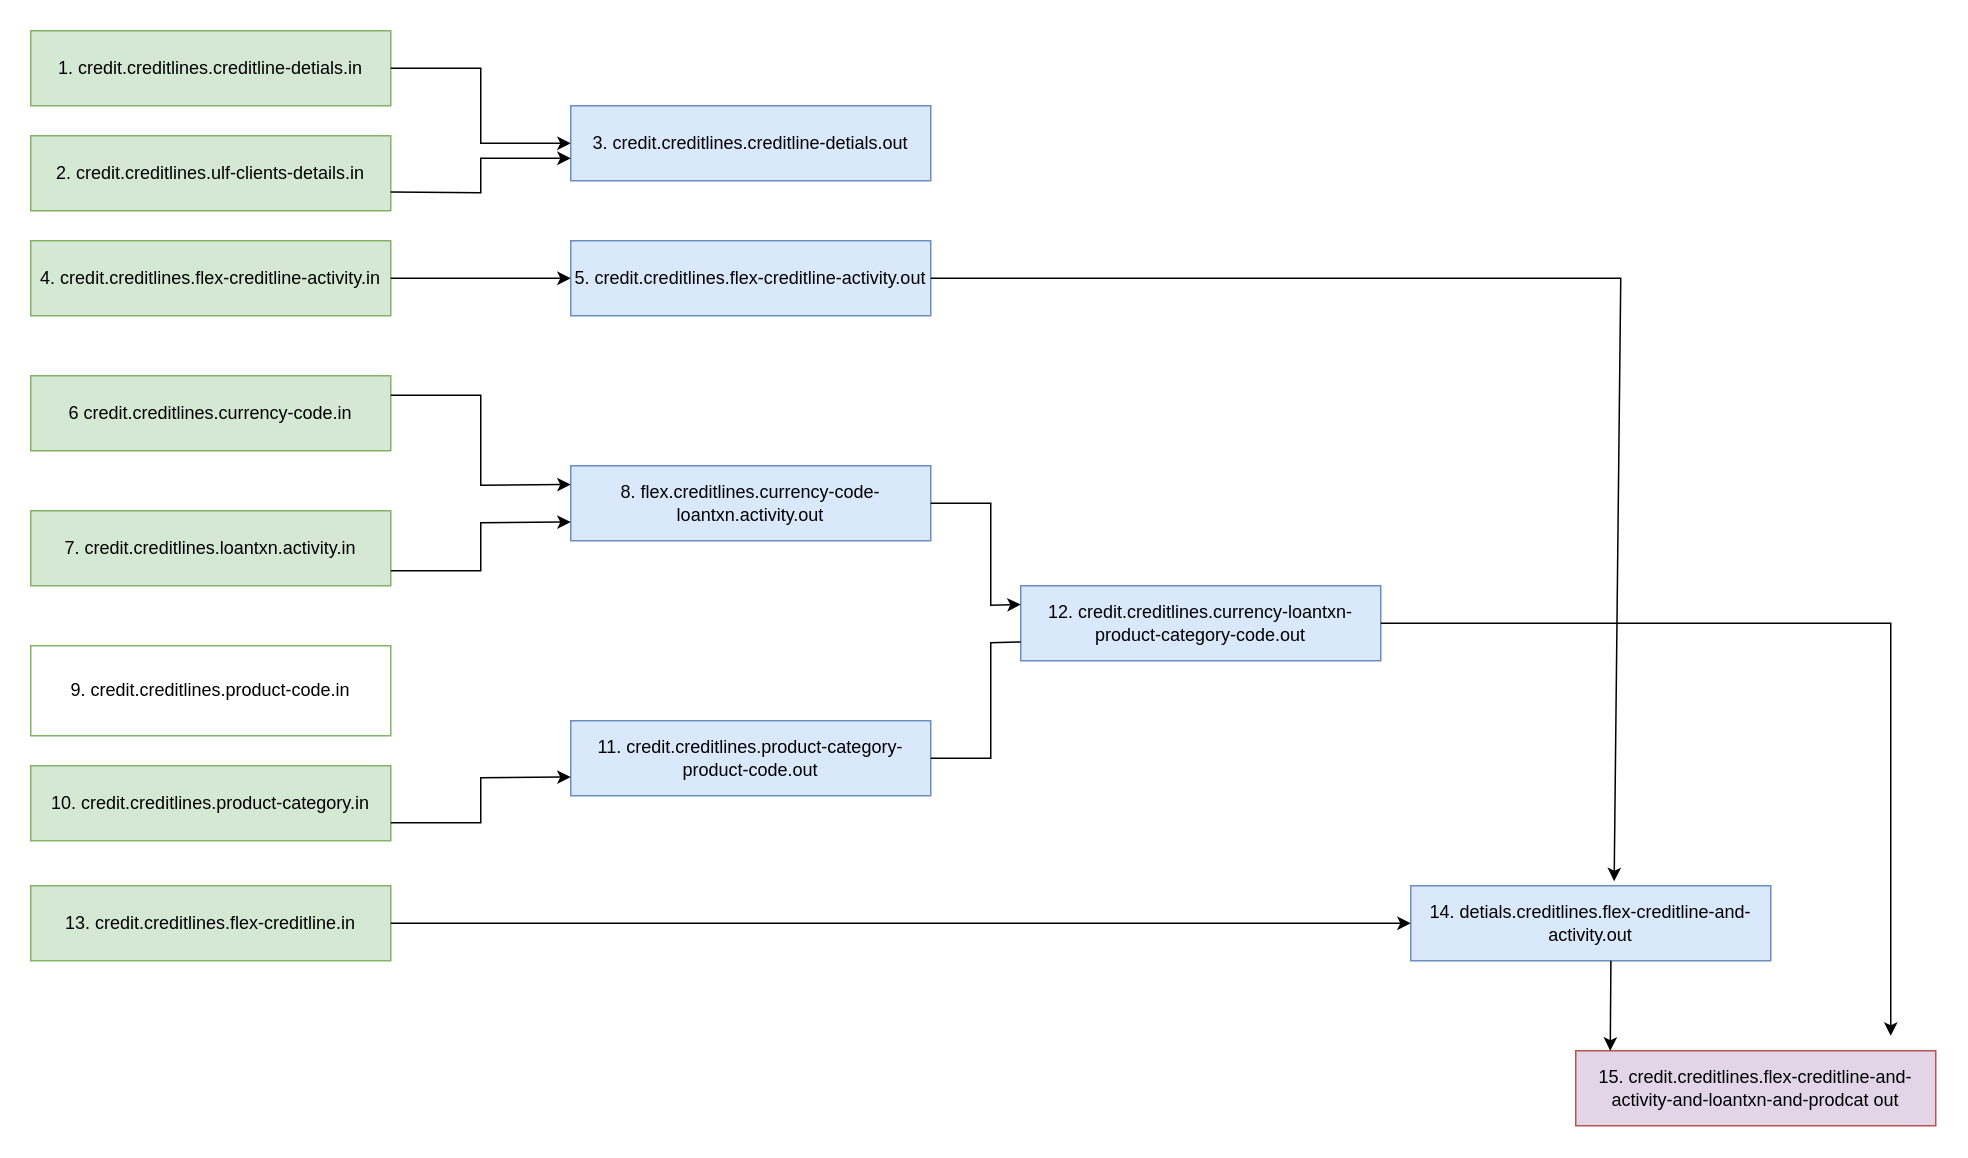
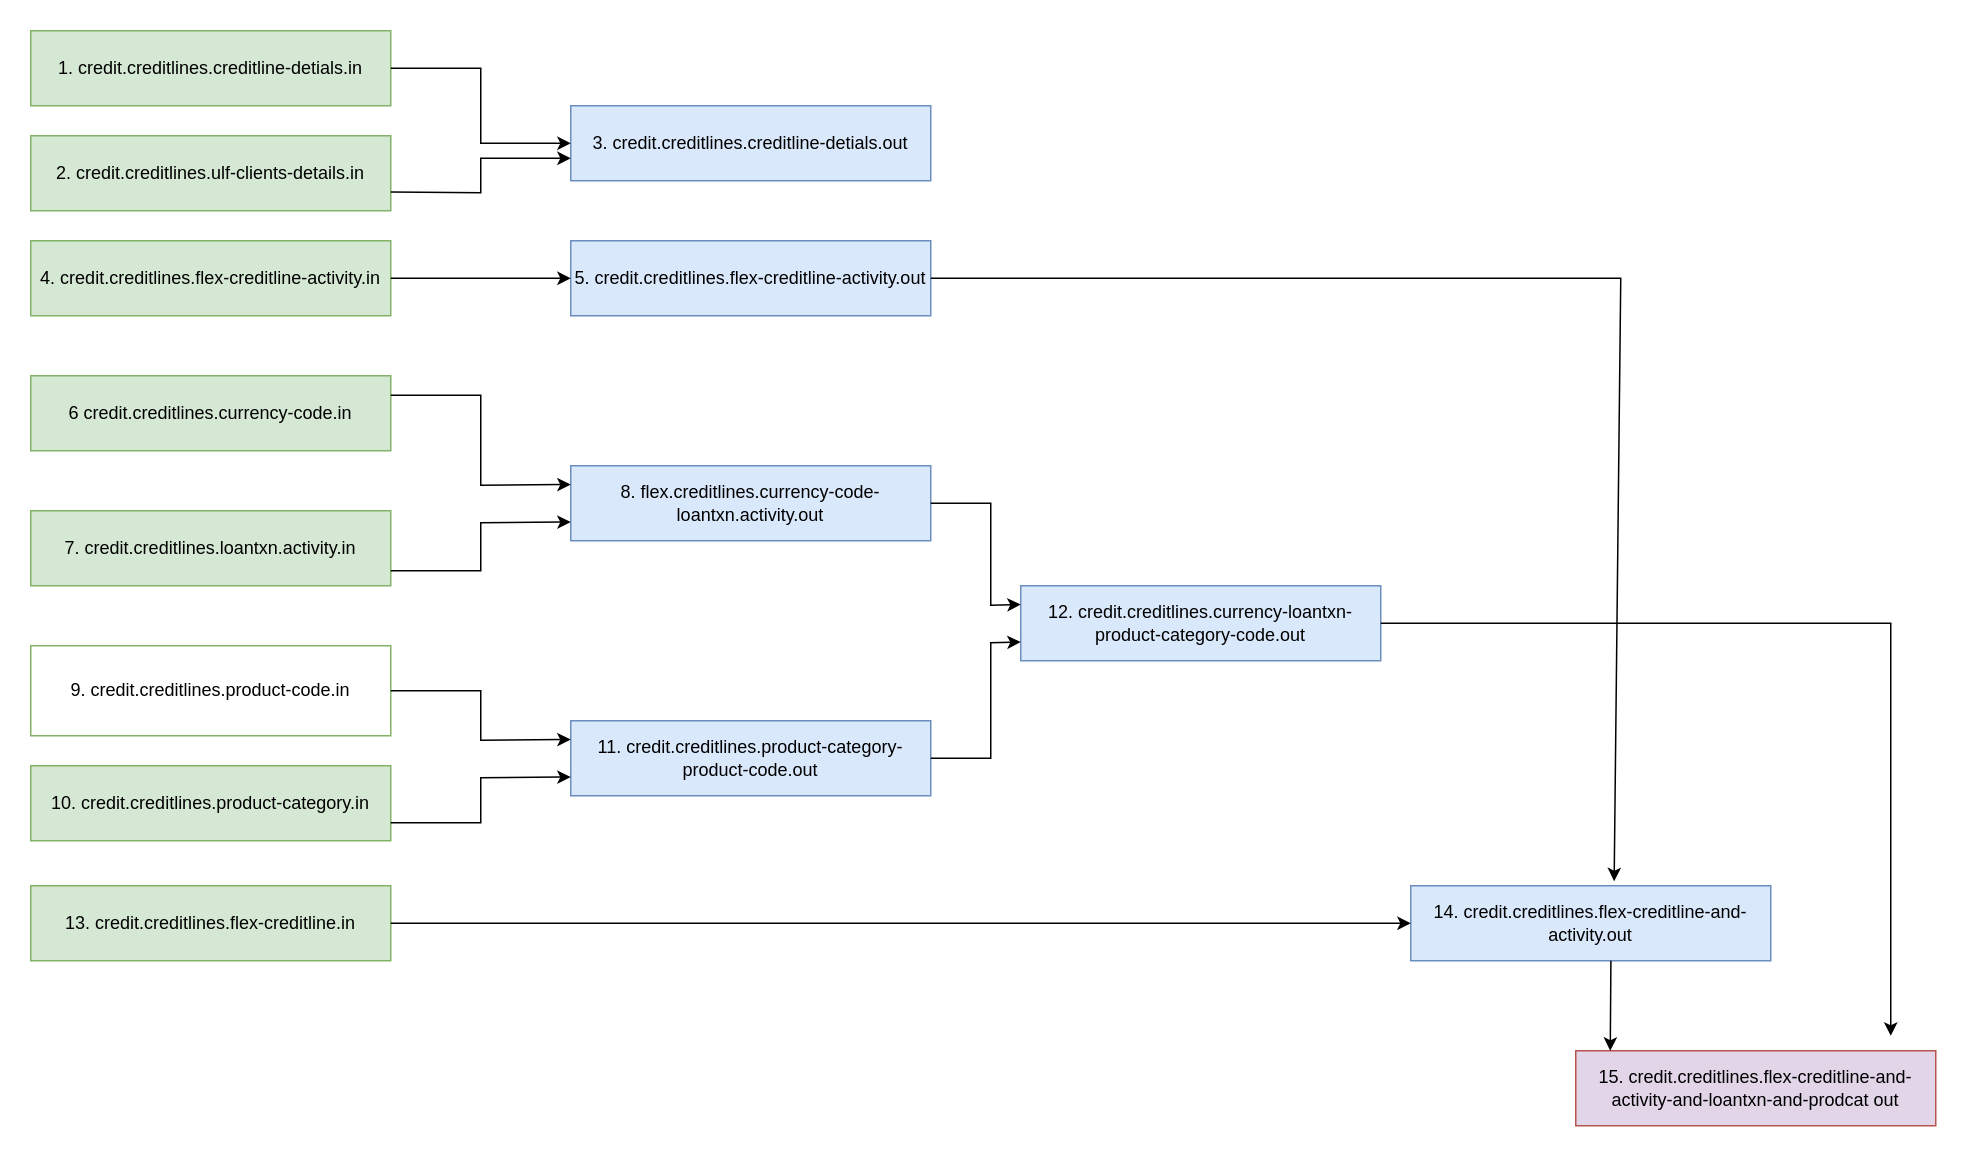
edge "12. credit.creditlines.currency-loantxn-product-category-code.out" -- "11. credit.creditlines.product-category-product-code.out": arrowhead none -> classic
edge "9. credit.creditlines.product-code.in" -> "11. credit.creditlines.product-category-product-code.out": added
node "14. detials.creditlines.flex-creditline-and-activity.out": label "14. detials.creditlines.flex-creditline-and-activity.out" -> "14. credit.creditlines.flex-creditline-and-activity.out"
